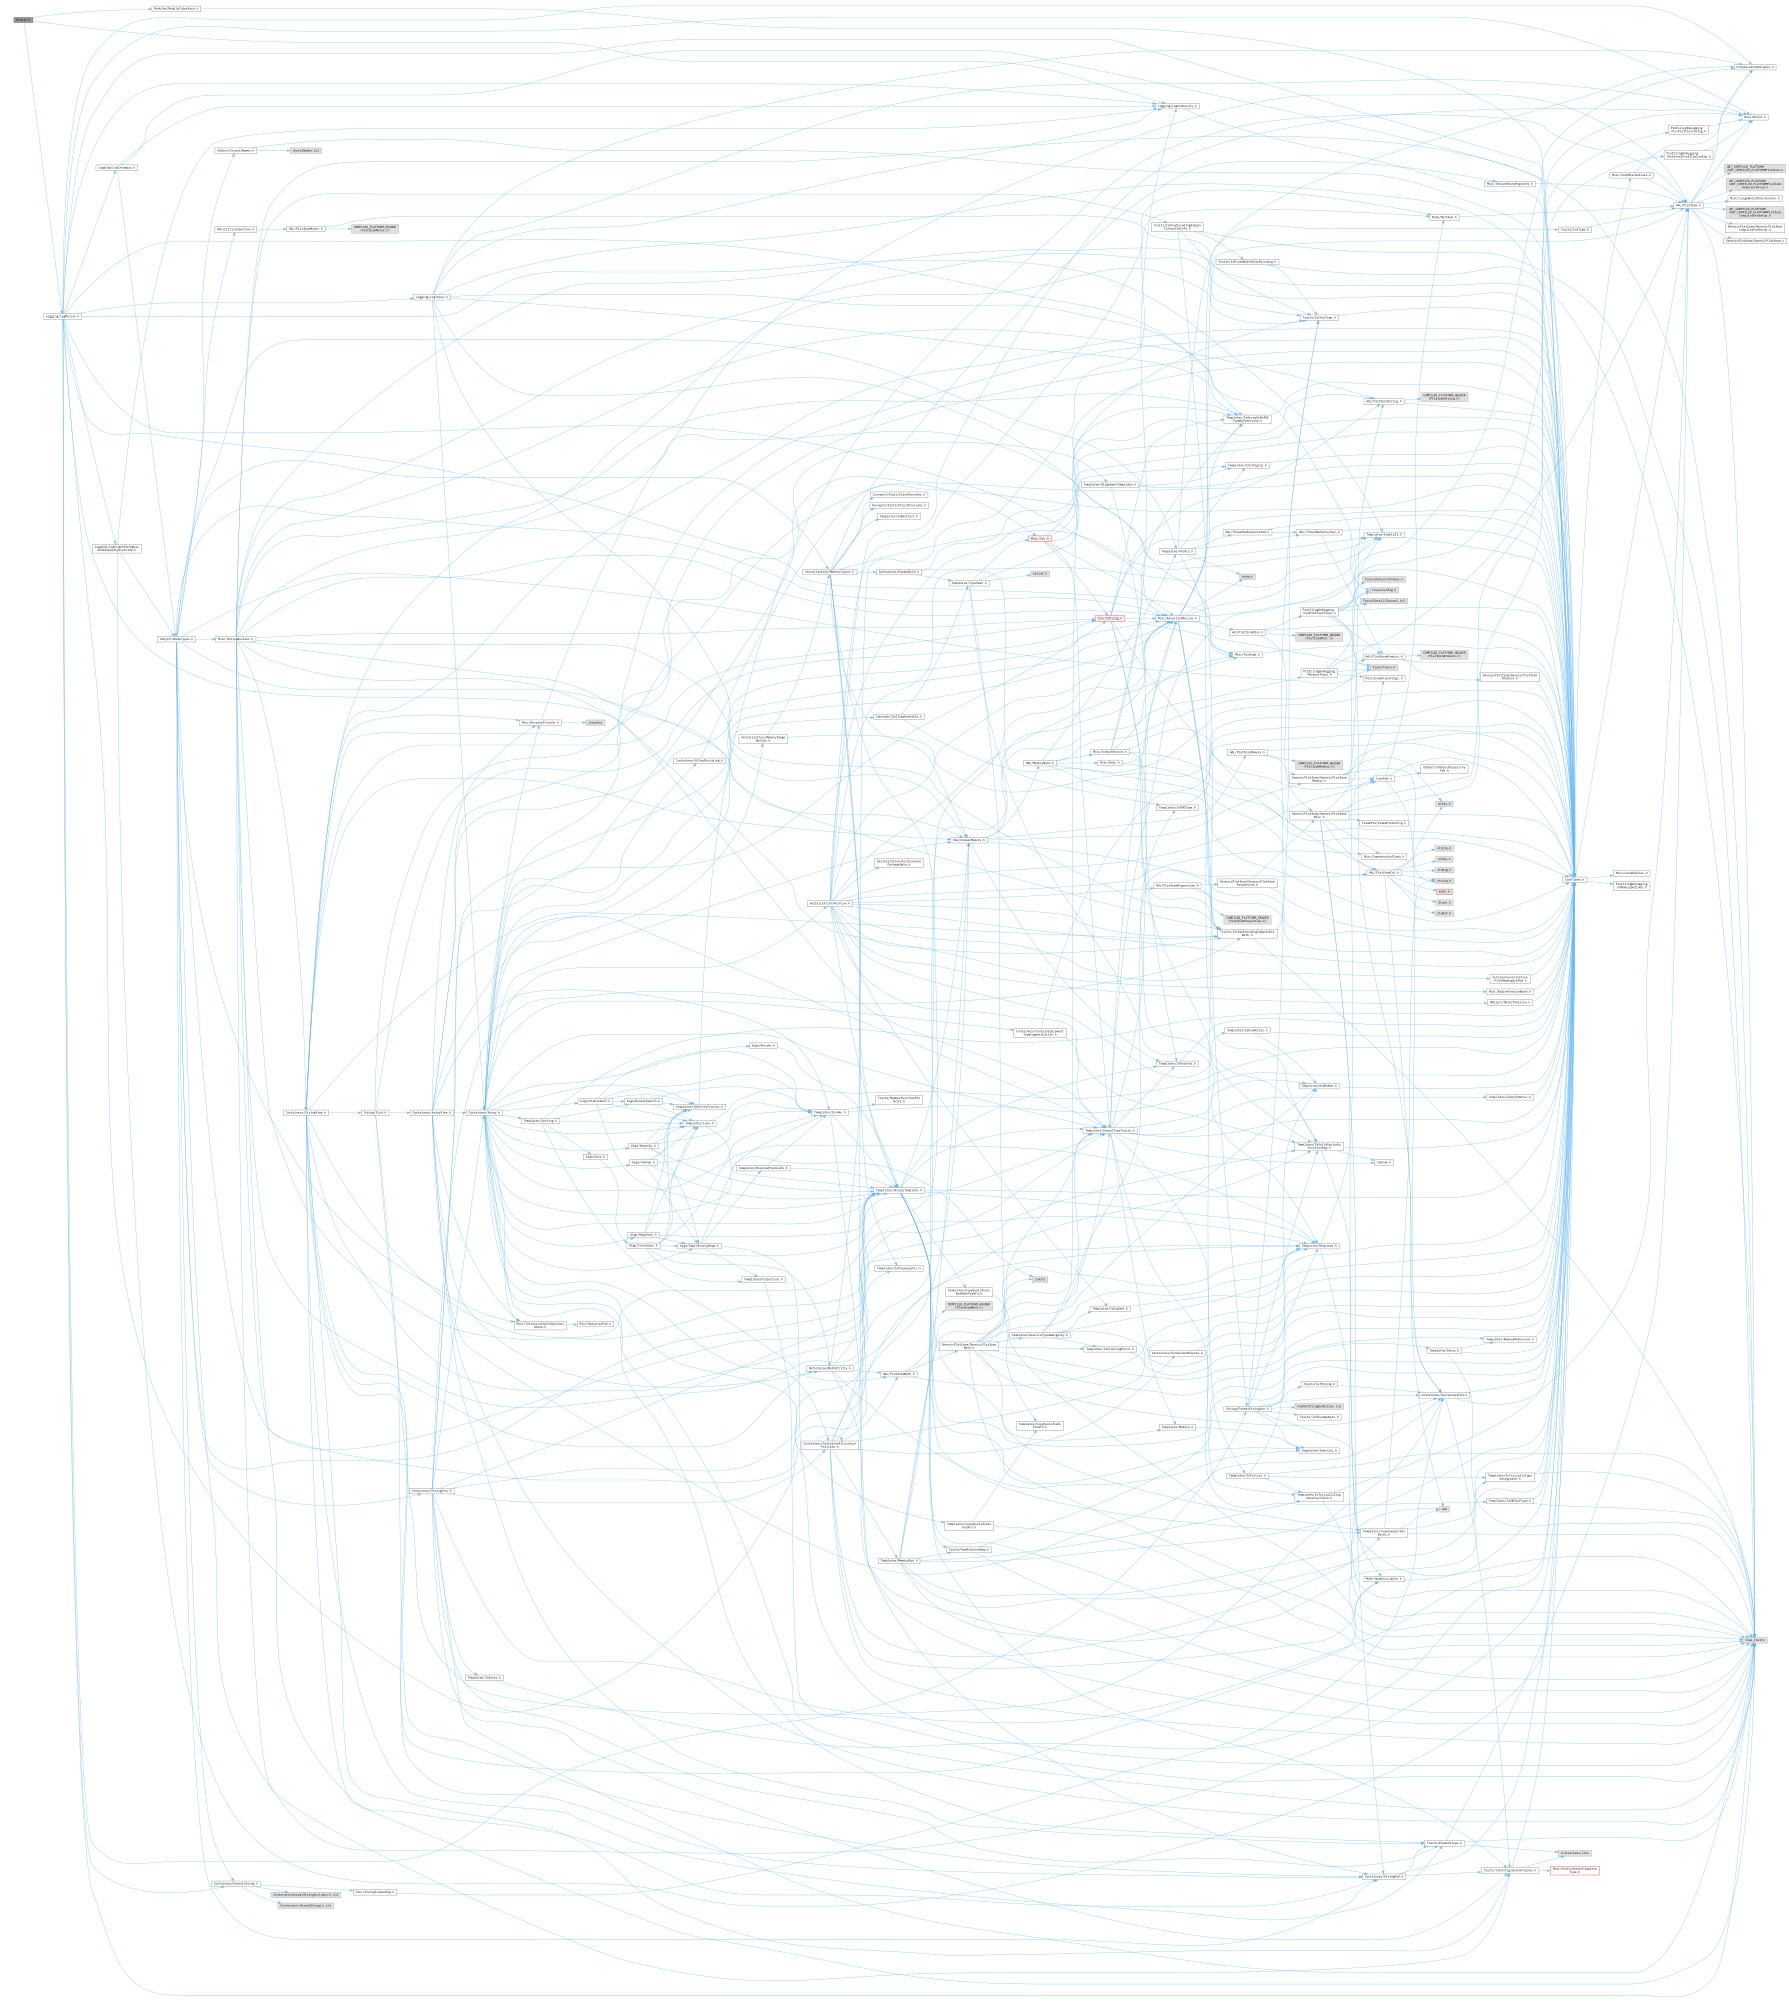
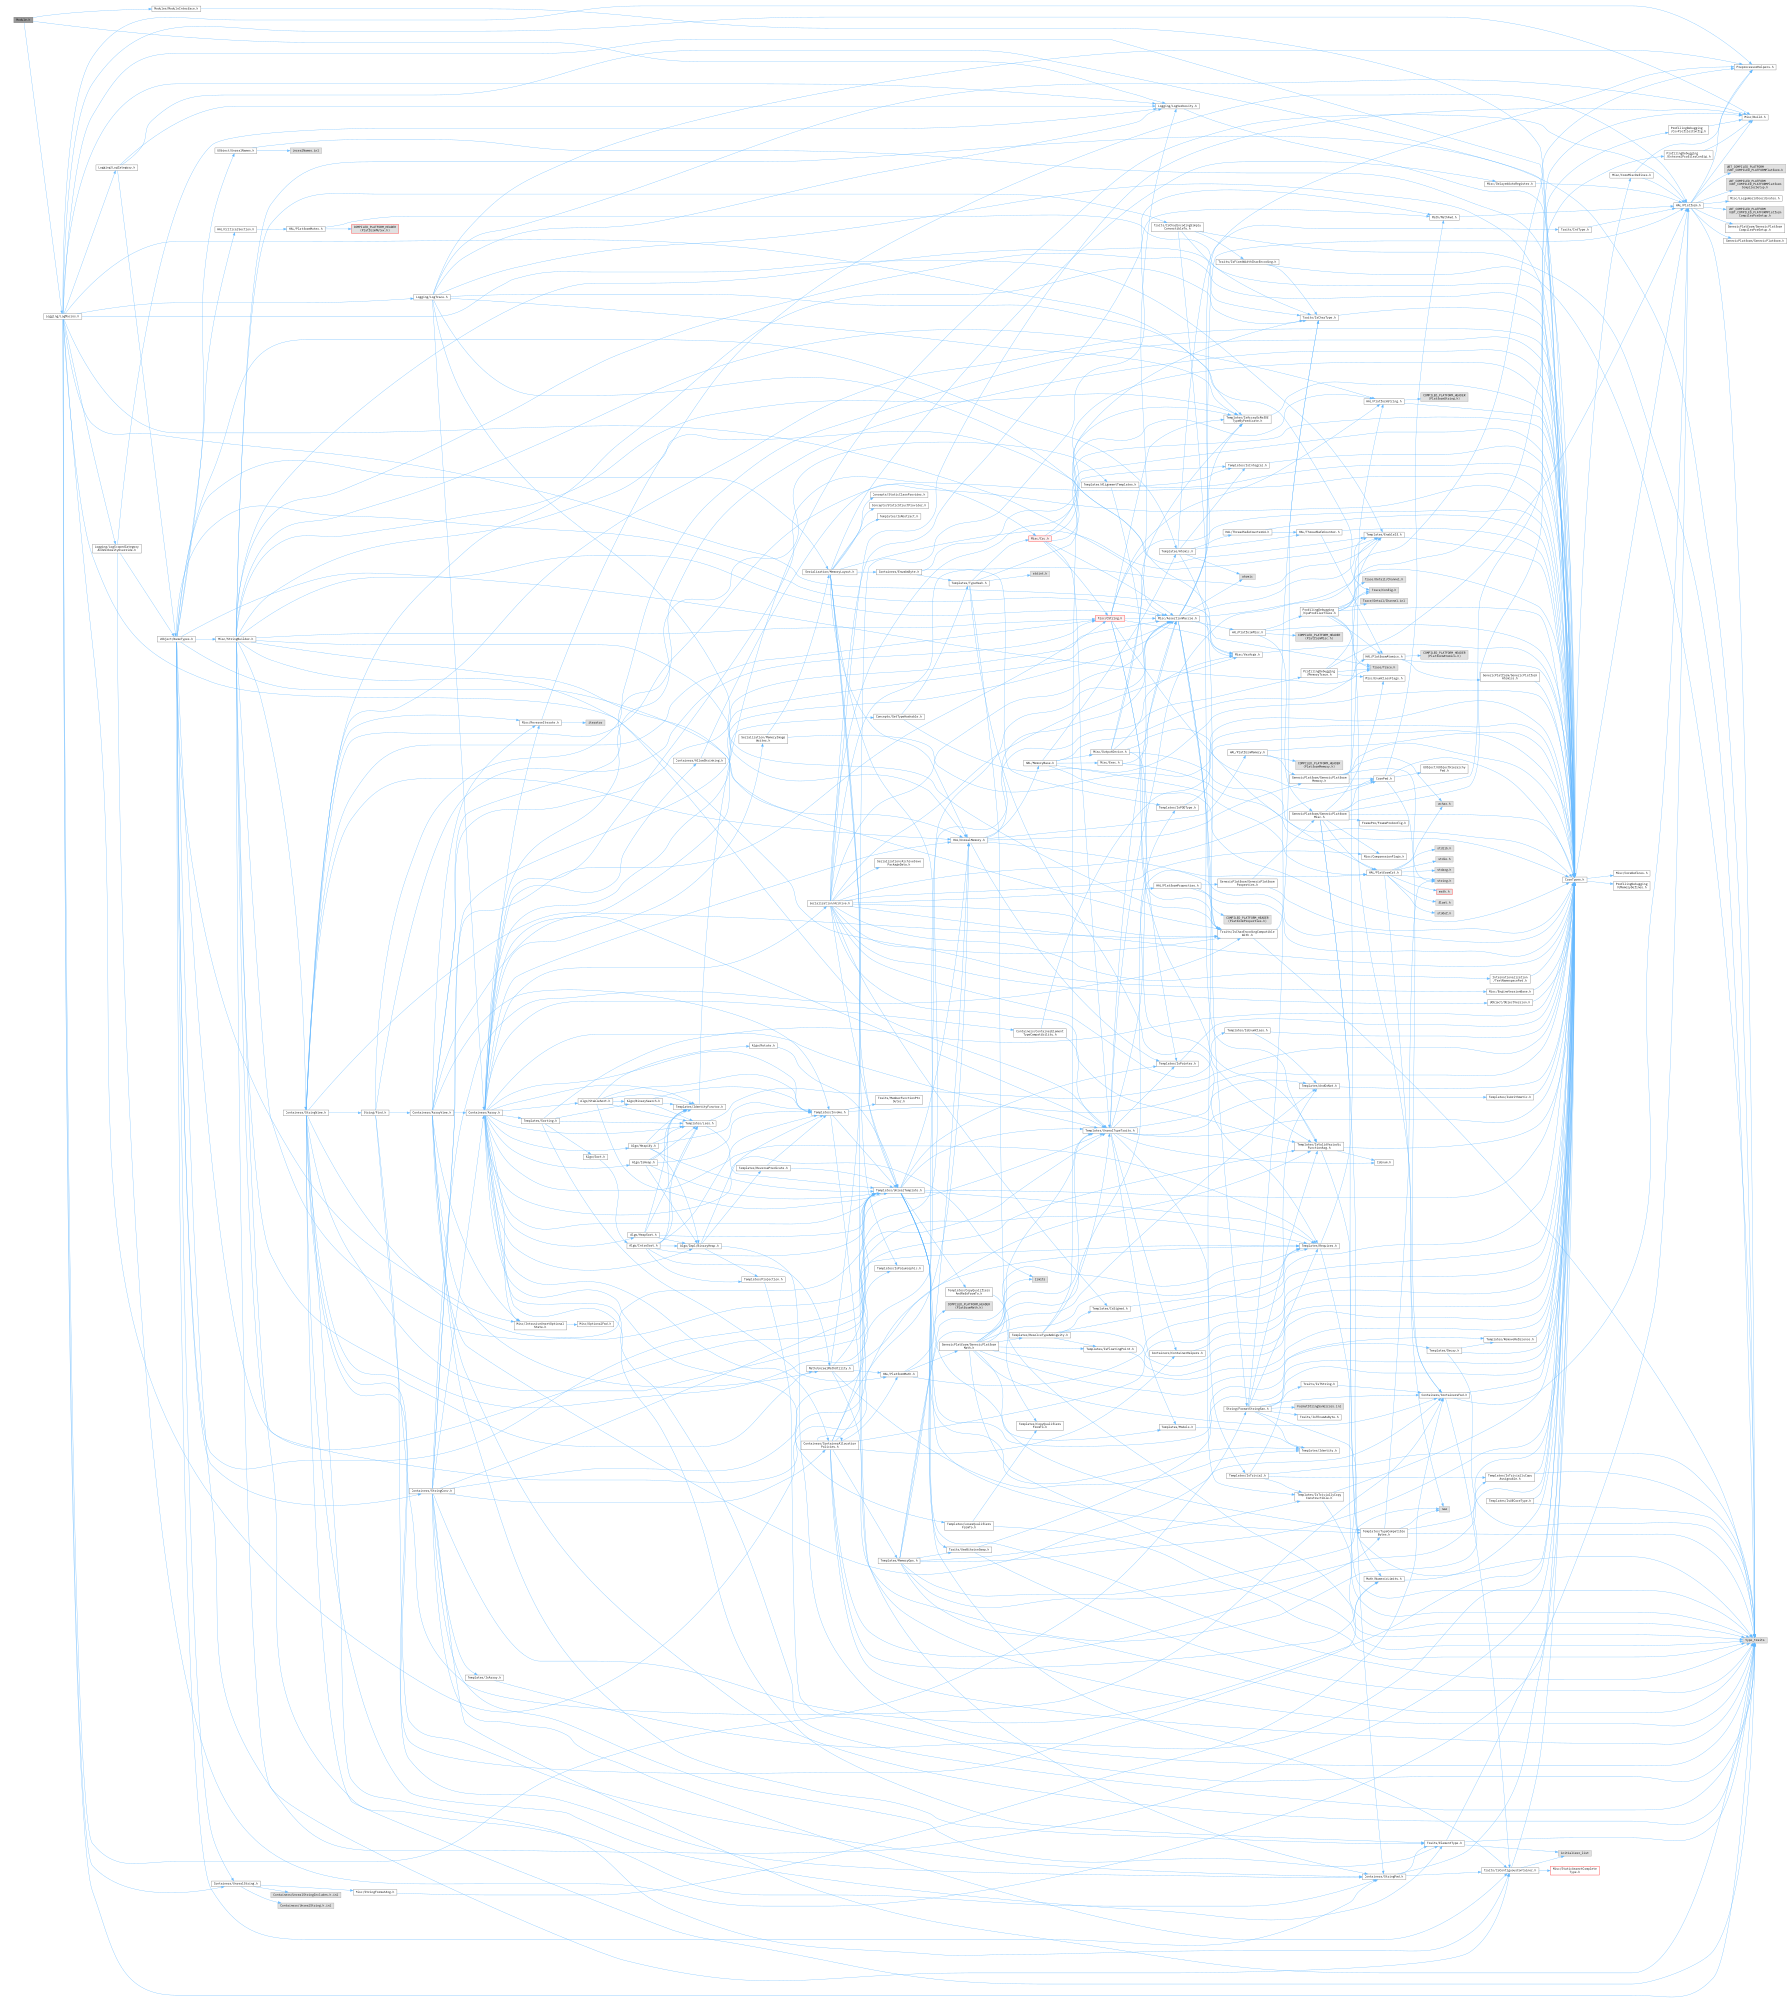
node "COMPILED_PLATFORM_HEADER (PlatformMutex.h)": color grey60 -> red
edge "Templates/UnrealTypeTraits.h" -> "Templates/IsUECoreType.h": now "Templates/UnrealTypeTraits.h" -> "Containers/ContainerHelpers.h"
